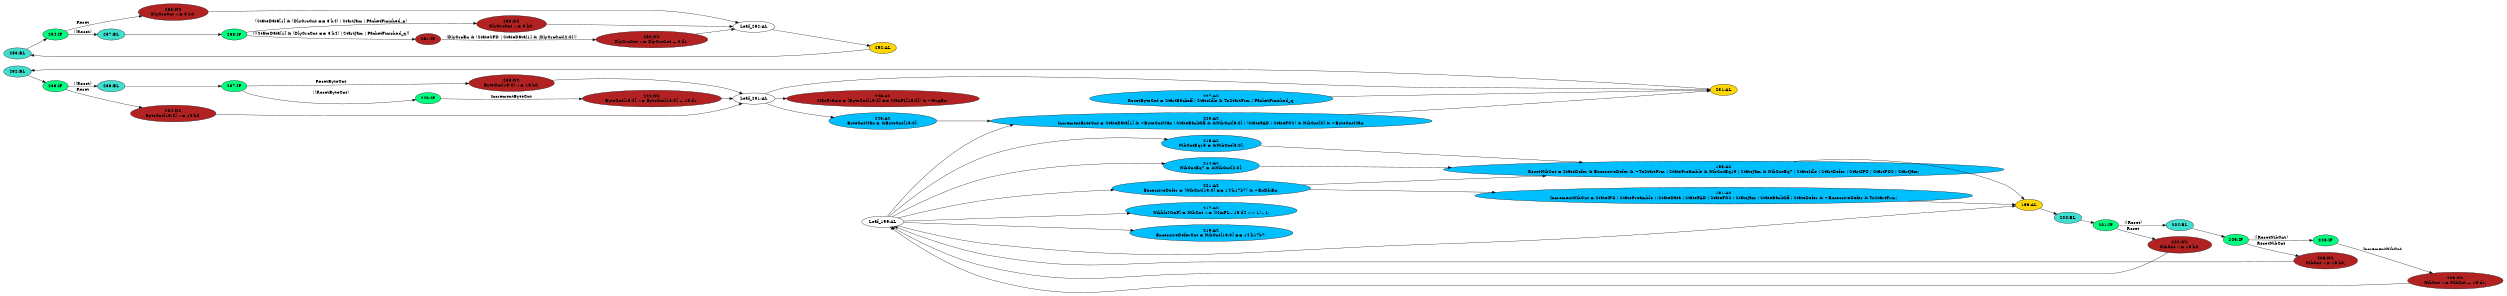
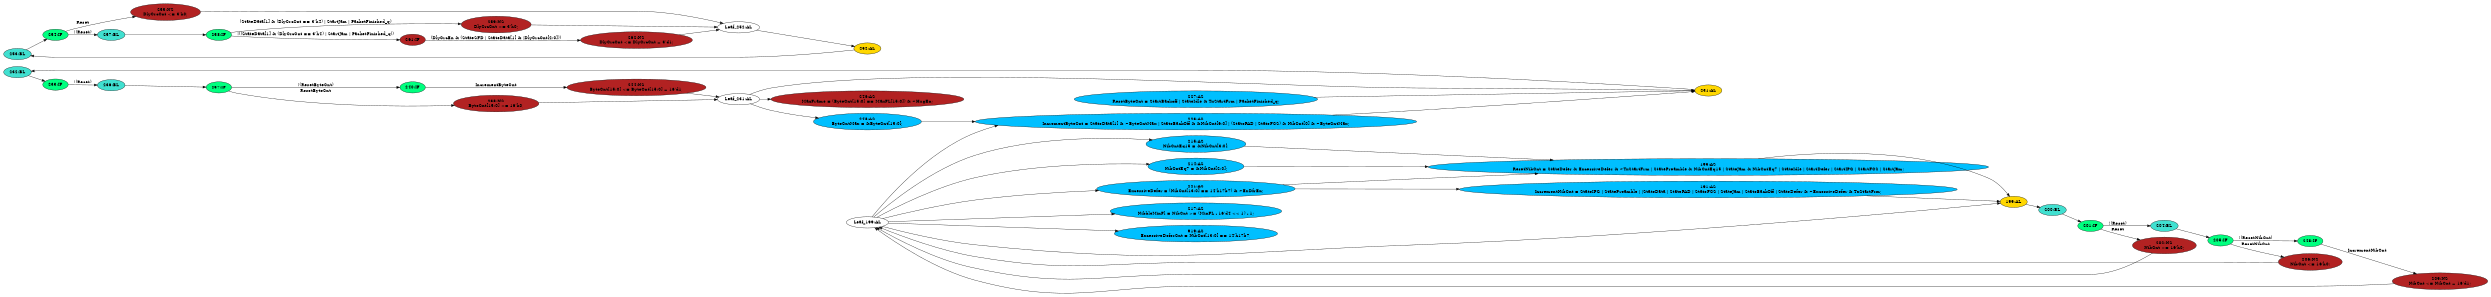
node "234:NS ByteCnt[15:0] <= 16'h0;": removed
node "219:AS ExcessiveDeferCnt = NibCnt[13:0] == 14'h17b7;": label "219:AS ExcessiveDeferCnt = NibCnt[13:0] == 14'h17b7;" -> "919:AS ExcessiveDeferCnt = NibCnt[13:0] == 14'h17b7;"
node "208:IF": label "208:IF" -> "248:IF"
